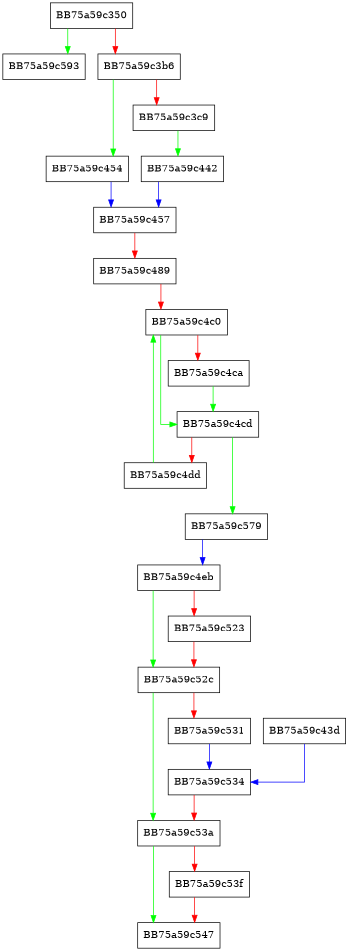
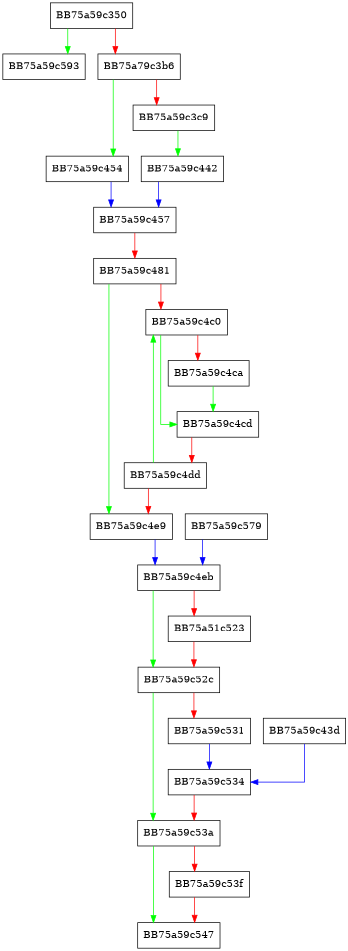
node "BB75a59c3b6": label "BB75a59c3b6" -> "BB75a79c3b6"
node "BB75a59c489": label "BB75a59c489" -> "BB75a59c481"
edge "BB75a59c4cd" -> "BB75a59c579": removed
node "BB75a59c4e9": added
node "BB75a59c523": label "BB75a59c523" -> "BB75a51c523"
